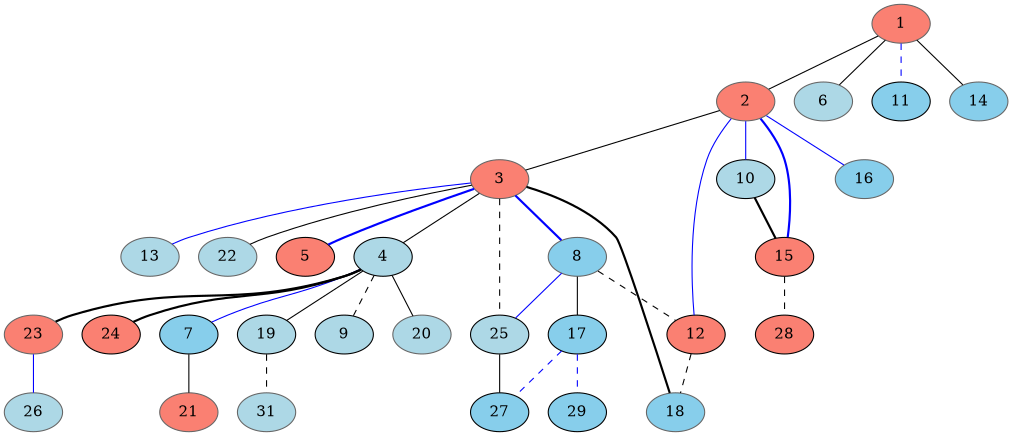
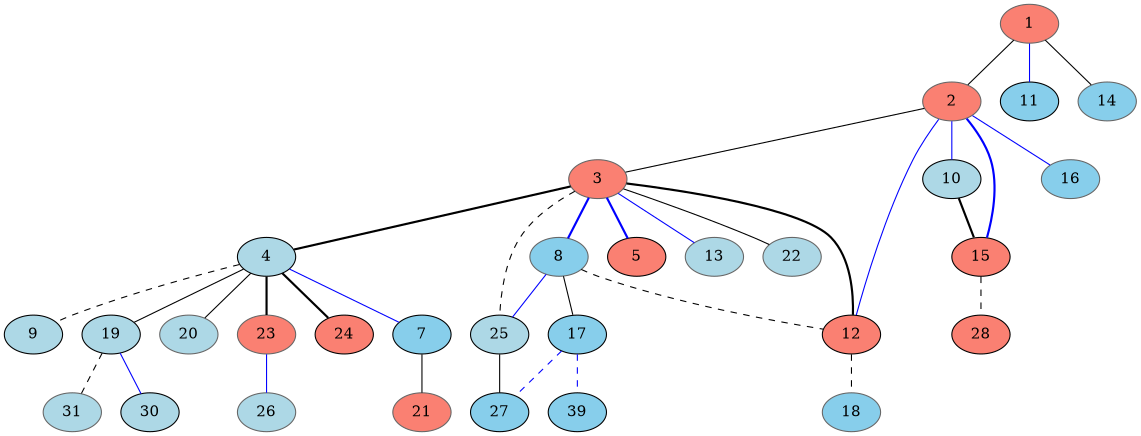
edge "1" -- "11": style dashed -> solid
node "6": removed
edge "3" -- "4": style solid -> bold
edge "3" -- "18": now "3" -- "12"
node "30": added
node "29": label "29" -> "39"
